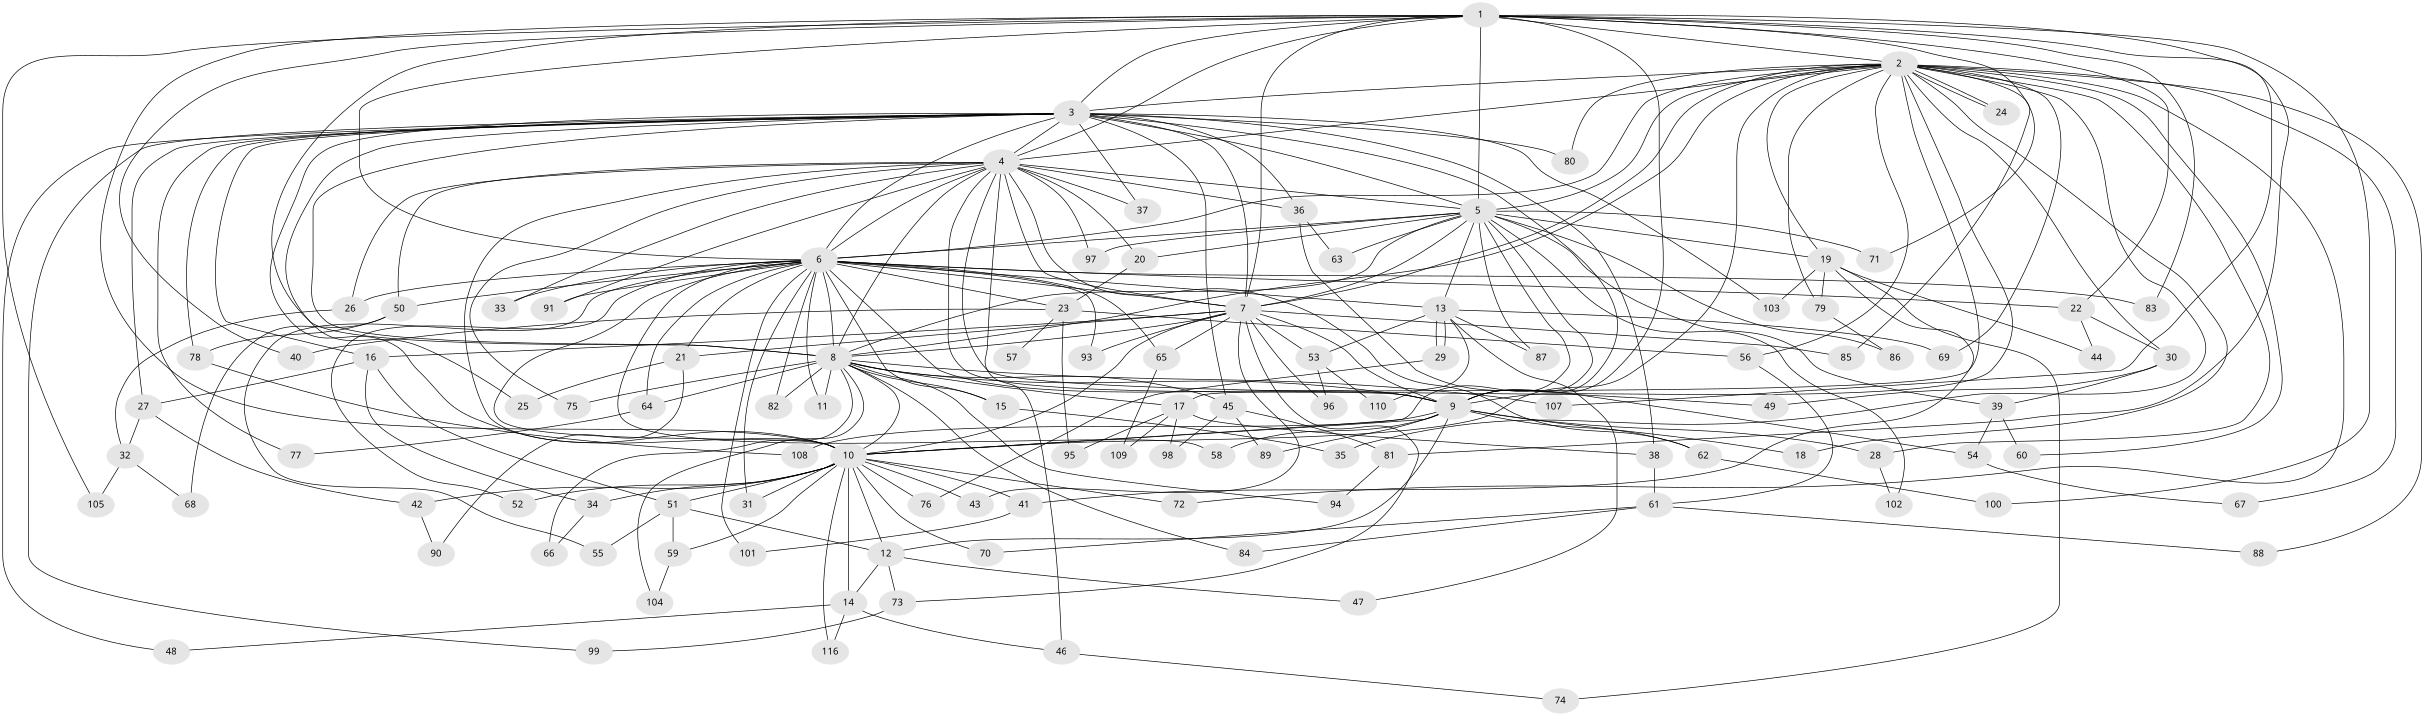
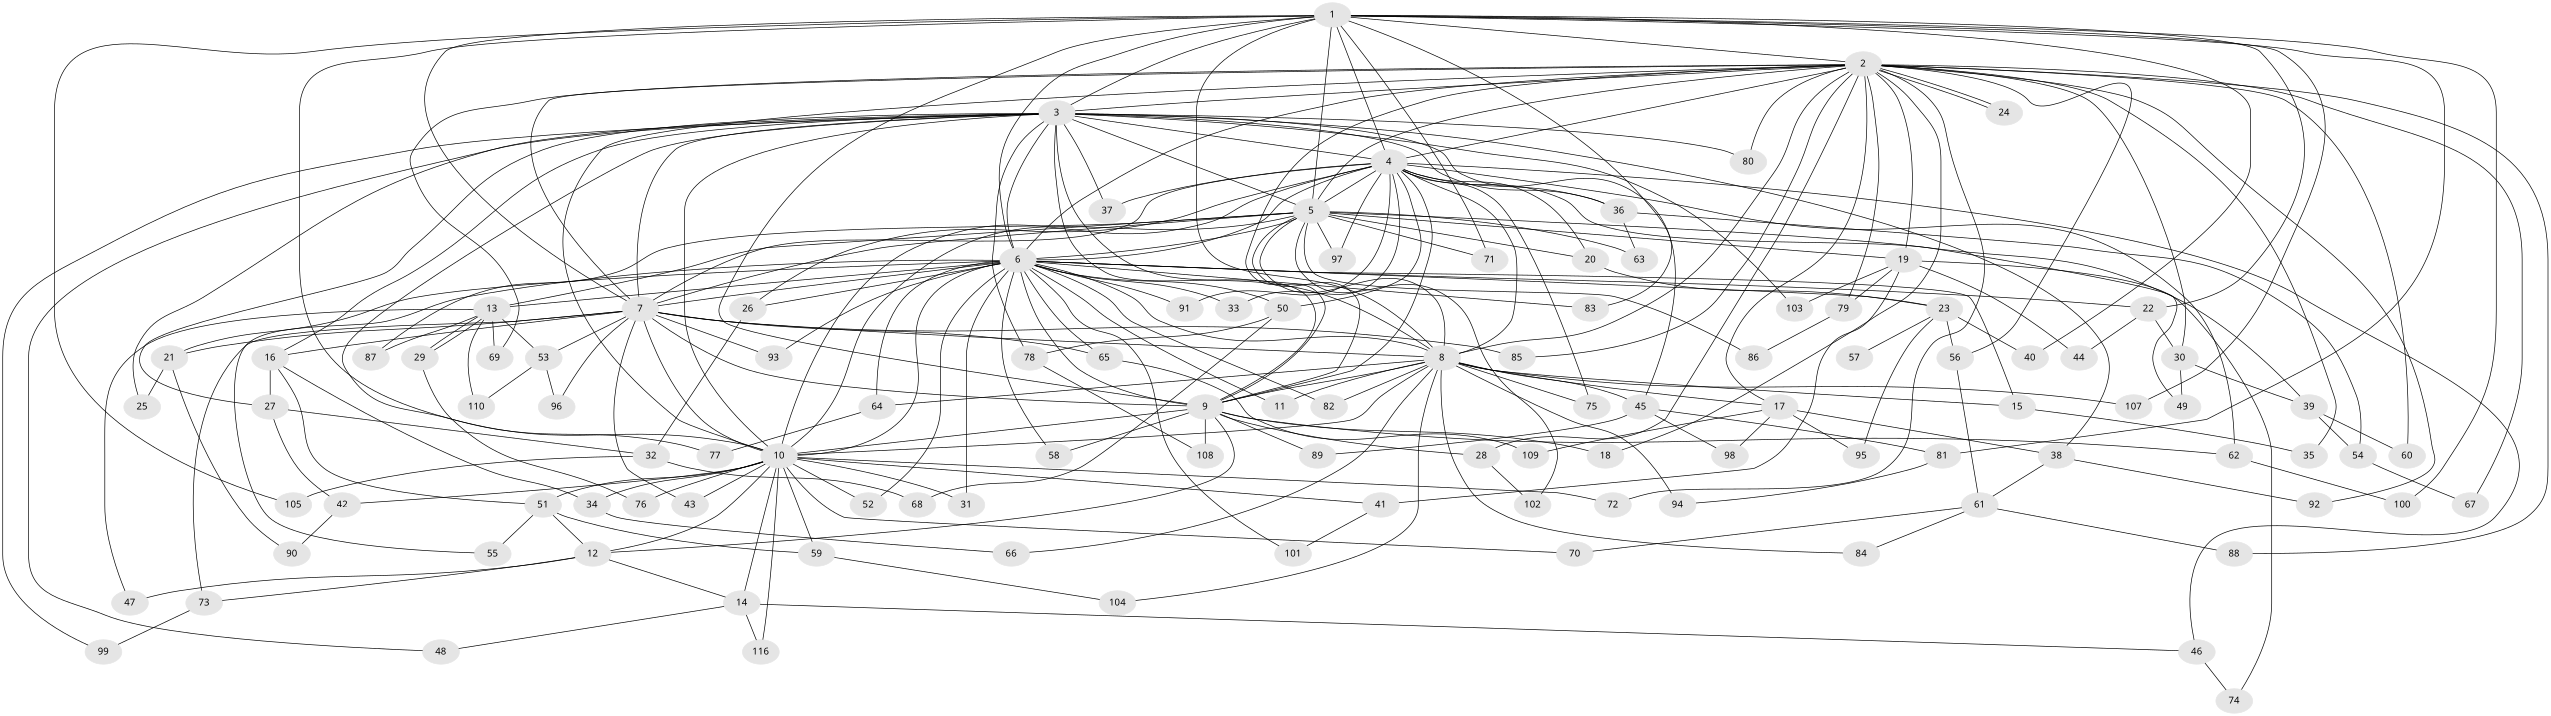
node "92": added
